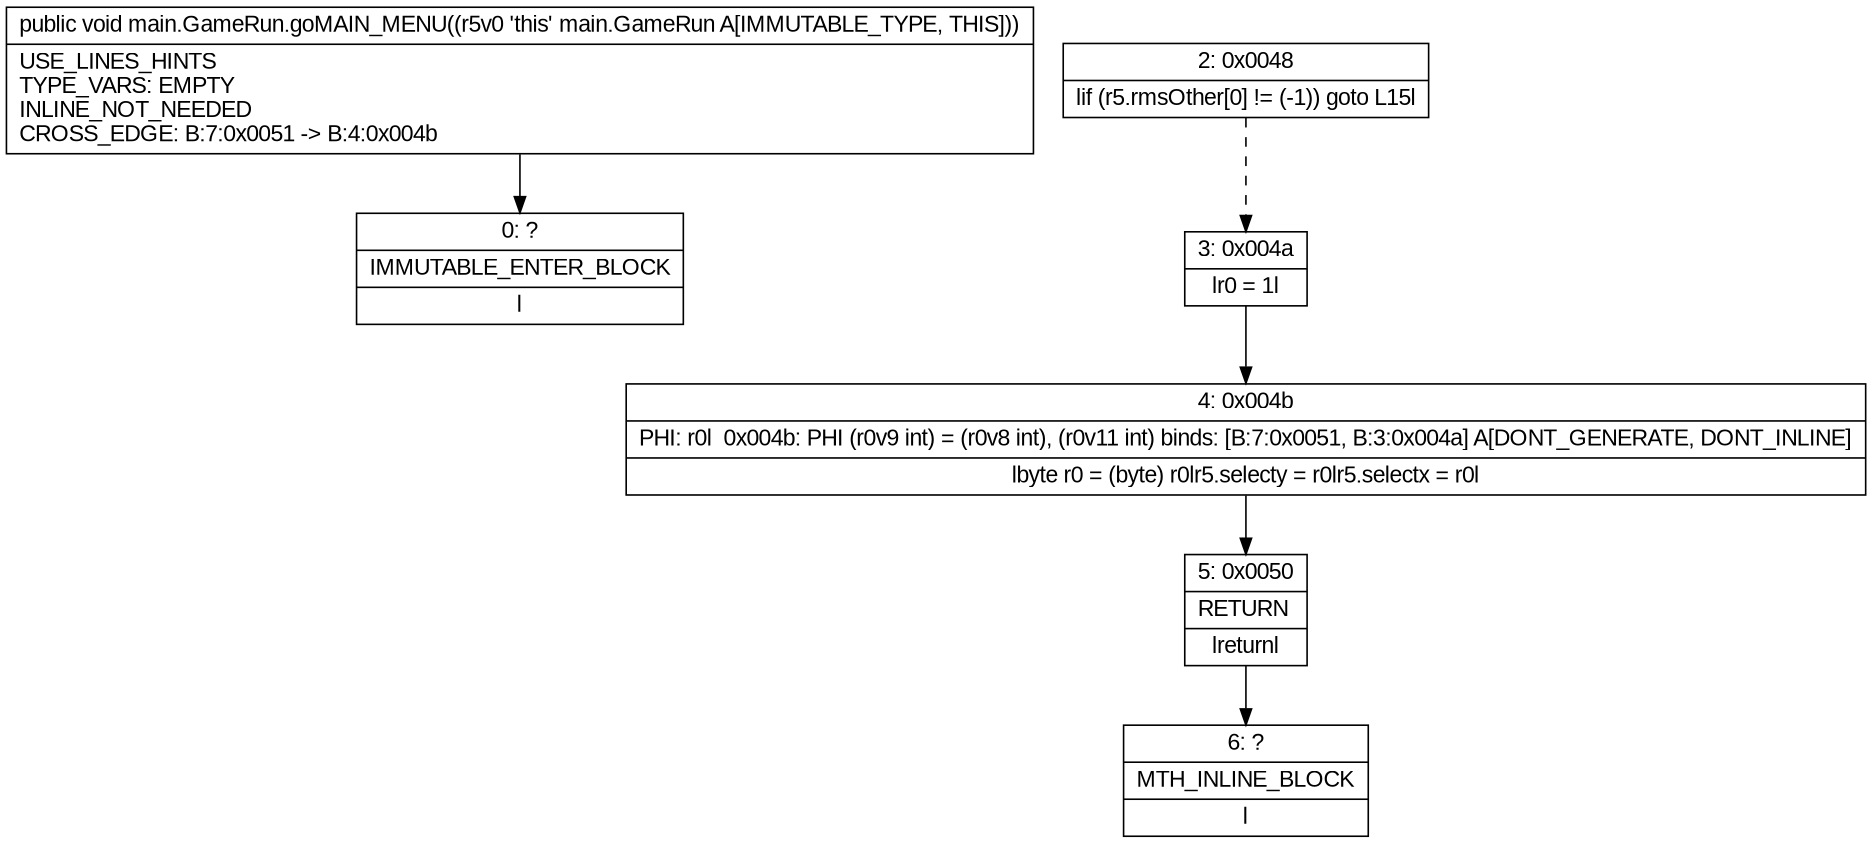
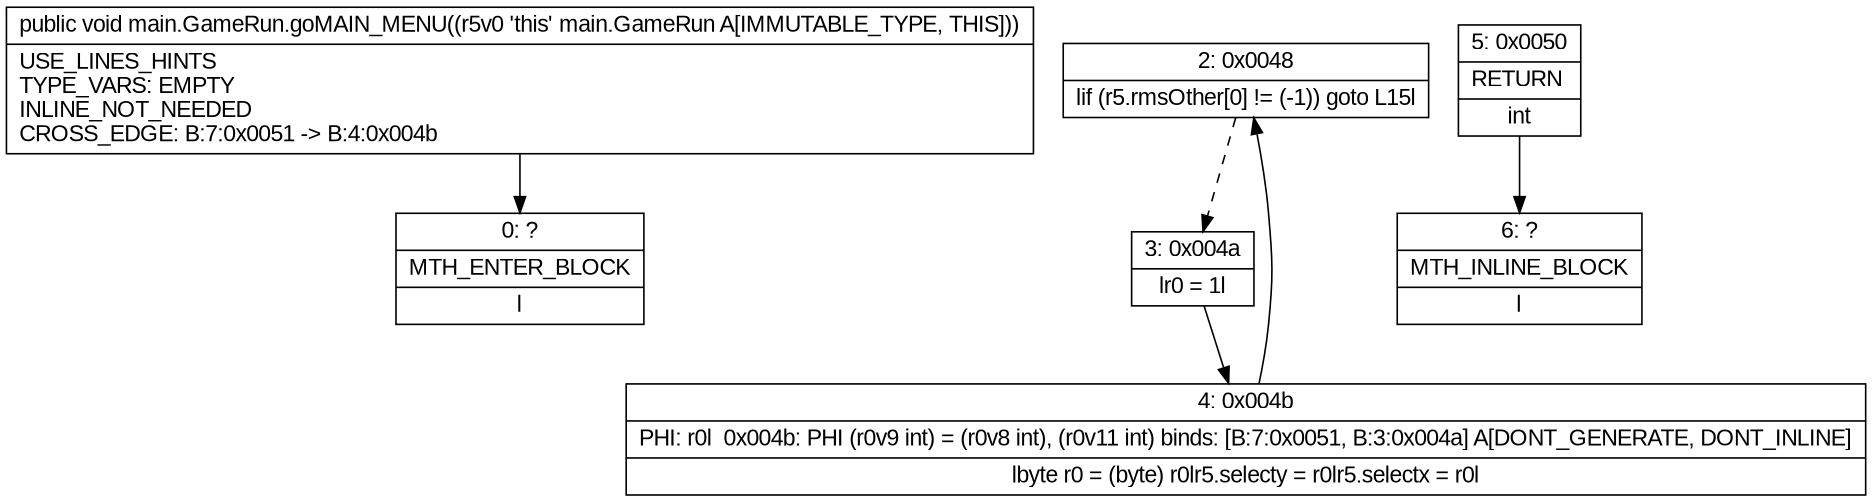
node "0: ?": text "IMMUTABLE_ENTER_BLOCK" -> "MTH_ENTER_BLOCK"
edge "4: 0x004b" -> "5: 0x0050": now "4: 0x004b" -> "2: 0x0048"
node "5: 0x0050": text "lreturnl" -> "int"
